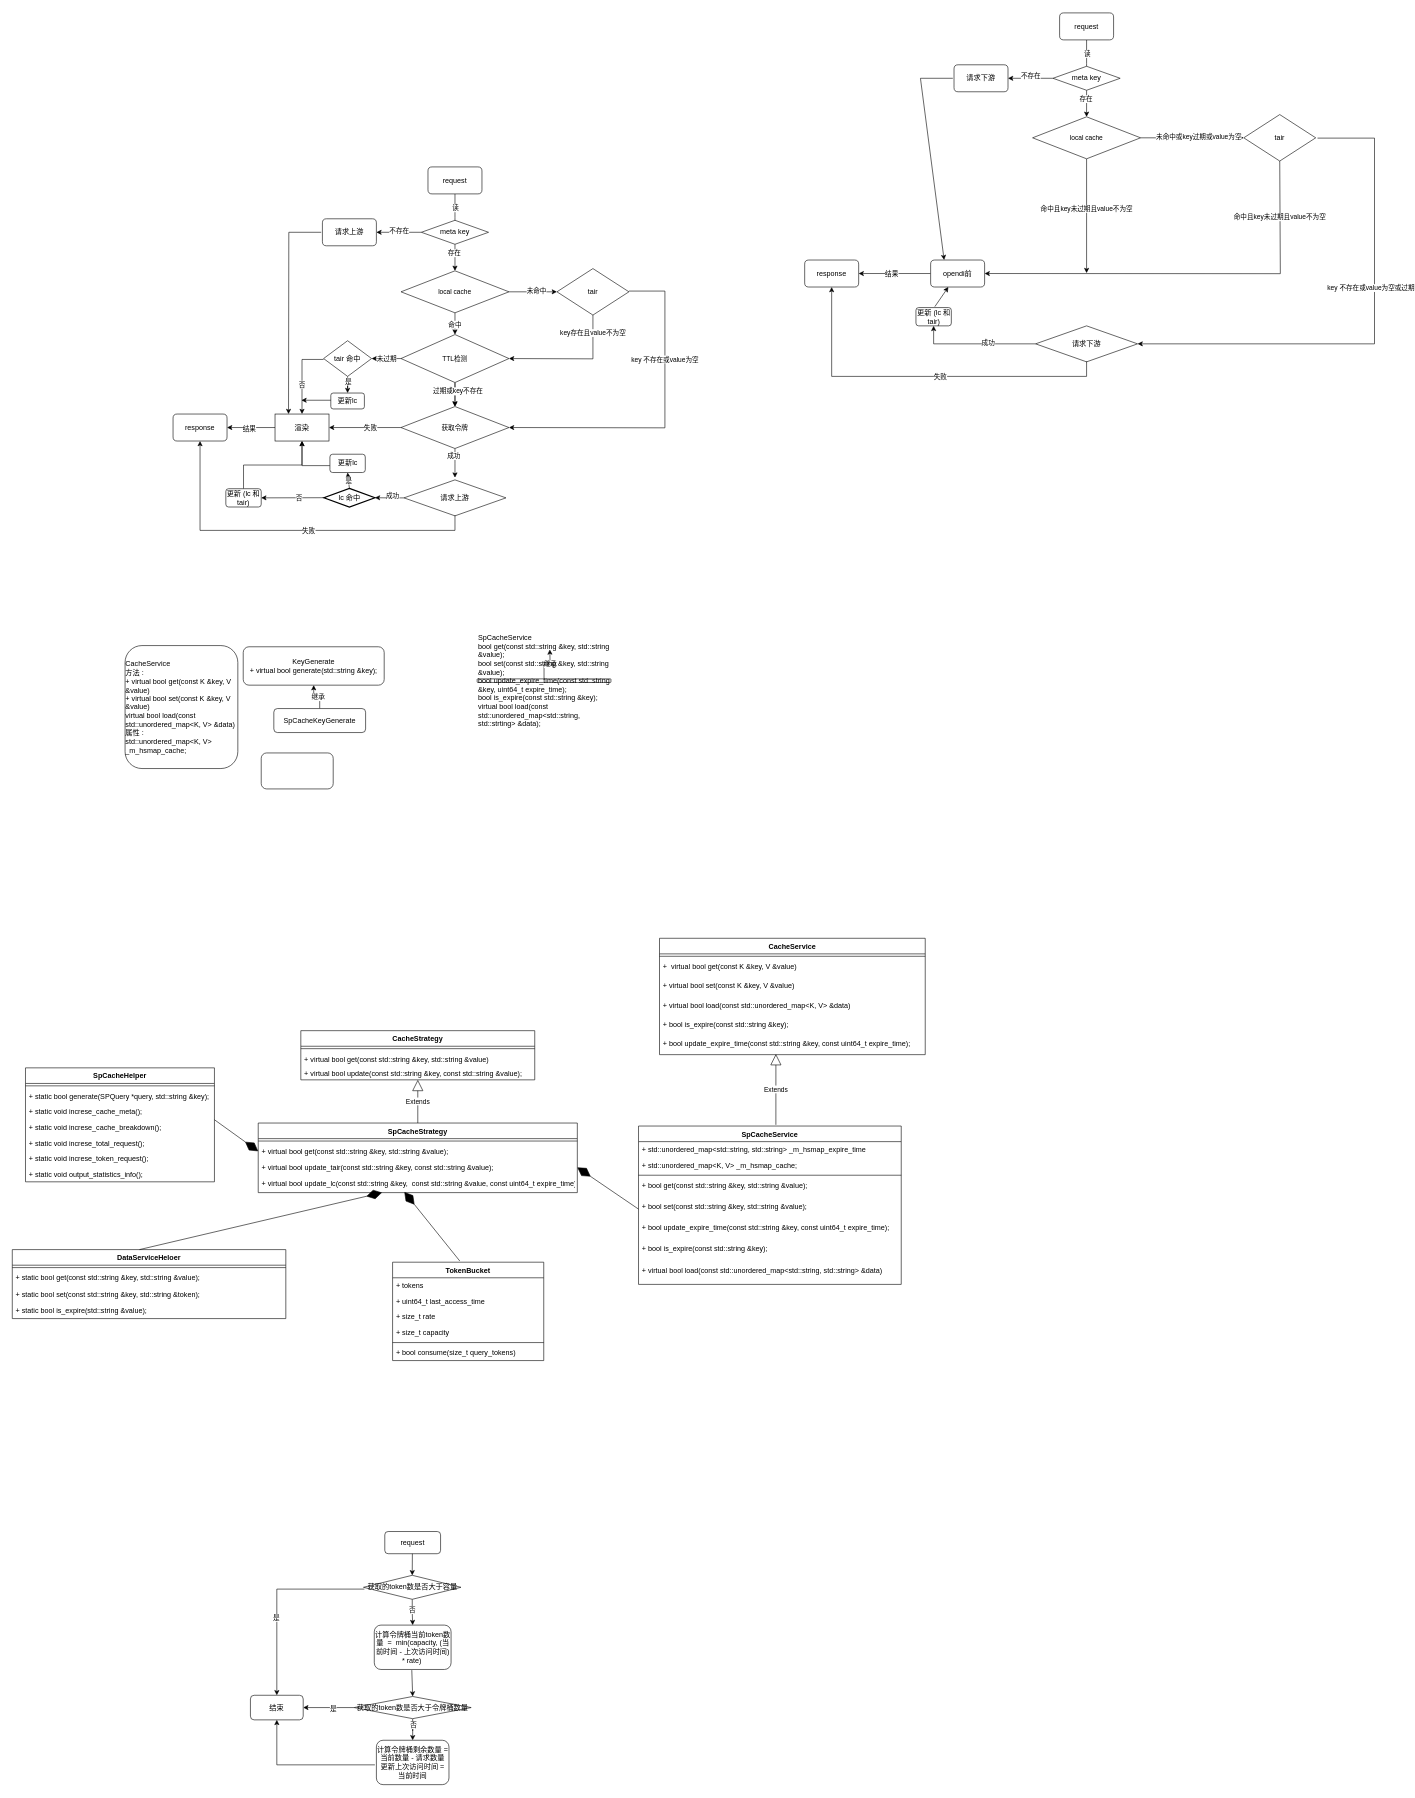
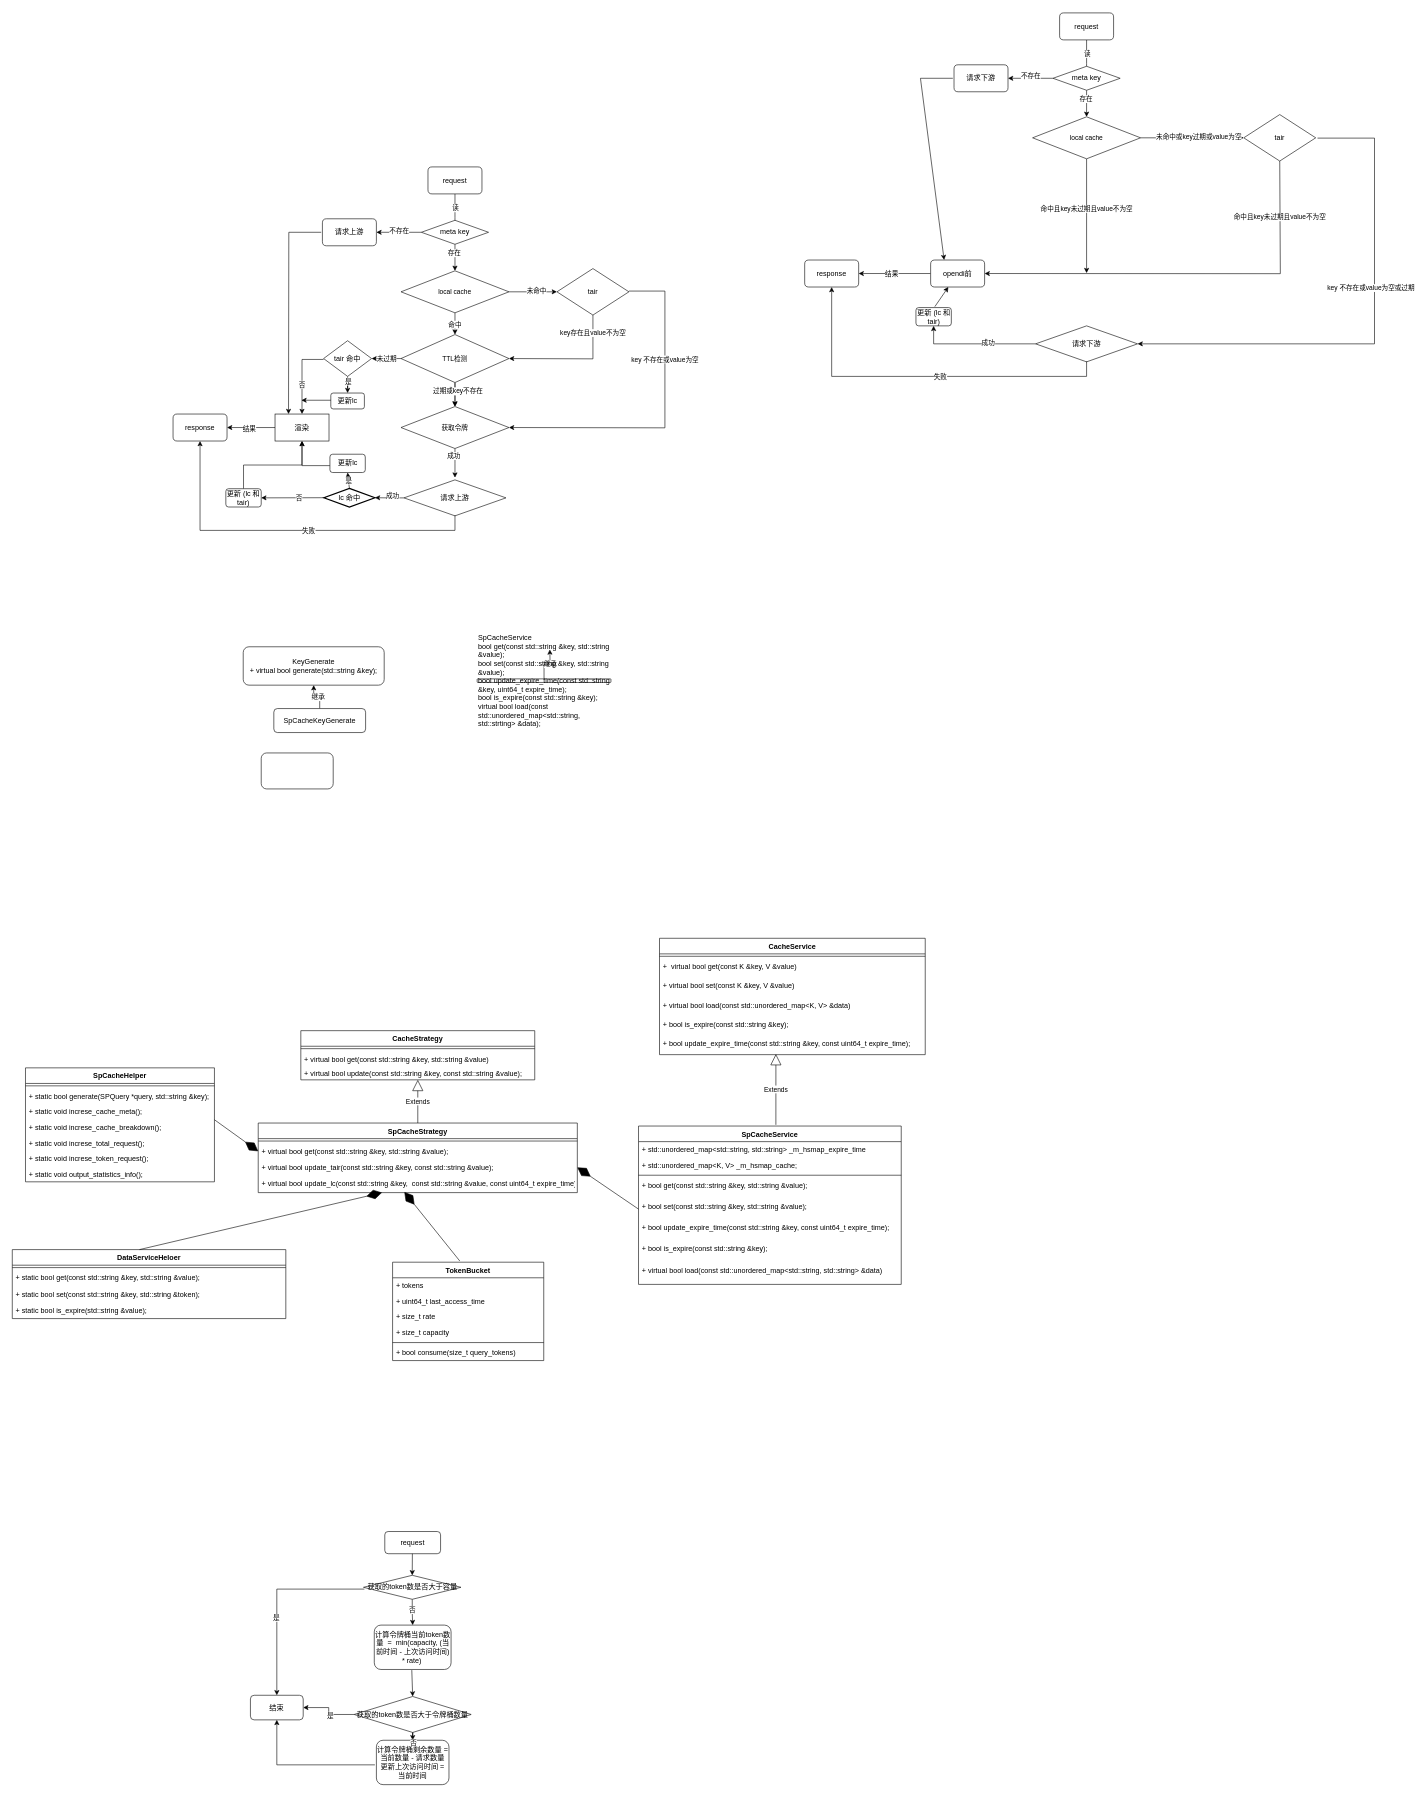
edge "获取令牌" -> "渲染": removed, label "失败"
node "CacheService 方法 : + virtual bool get(const K &key, V &value) + virtual bool set(const K &key, V &value) virtual bool load(const std::unordered_map<K, V> &data) 属性 : std::unordered_map<K, V> _m_hsmap_cache;": removed
node "获取的token数是否大于令牌桶数量": size 117x22 -> 117x36
